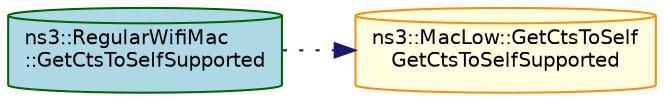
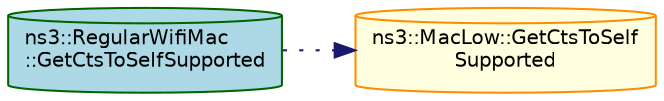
node "ns3::MacLow::GetCtsToSelf GetCtsToSelfSupported": label "ns3::MacLow::GetCtsToSelf GetCtsToSelfSupported" -> "ns3::MacLow::GetCtsToSelf Supported"
